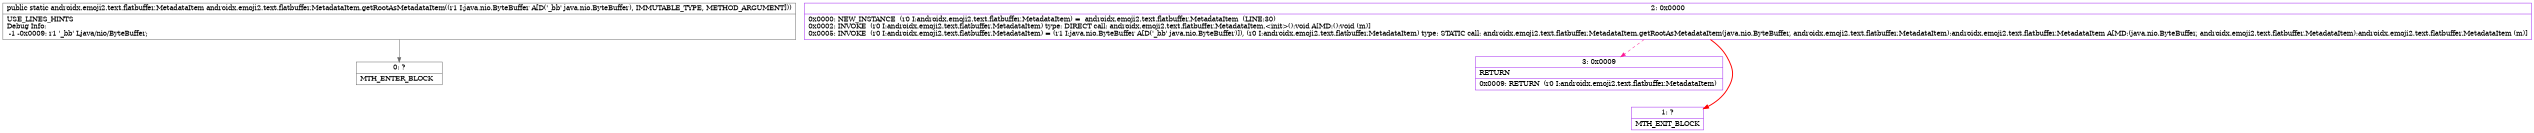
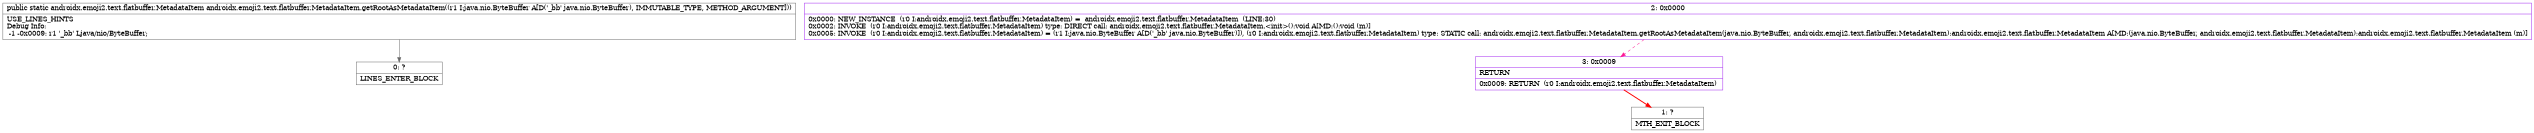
edge "2: 0x0000" -> "1: ?": now "3: 0x0009" -> "1: ?"
node "0: ?": text "MTH_ENTER_BLOCK" -> "LINES_ENTER_BLOCK"
node "1: ?": color purple -> gray40
